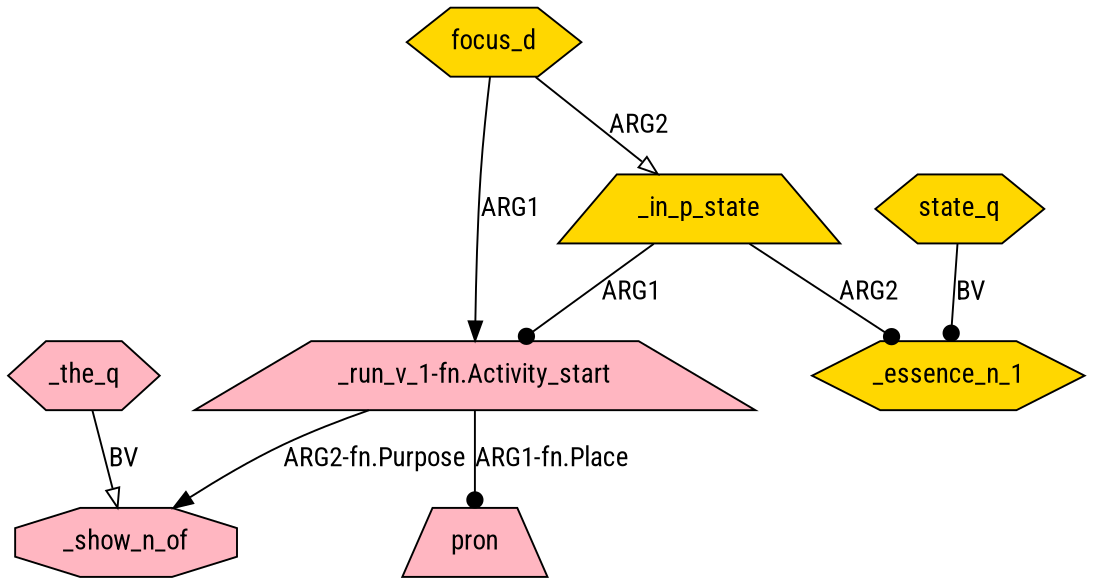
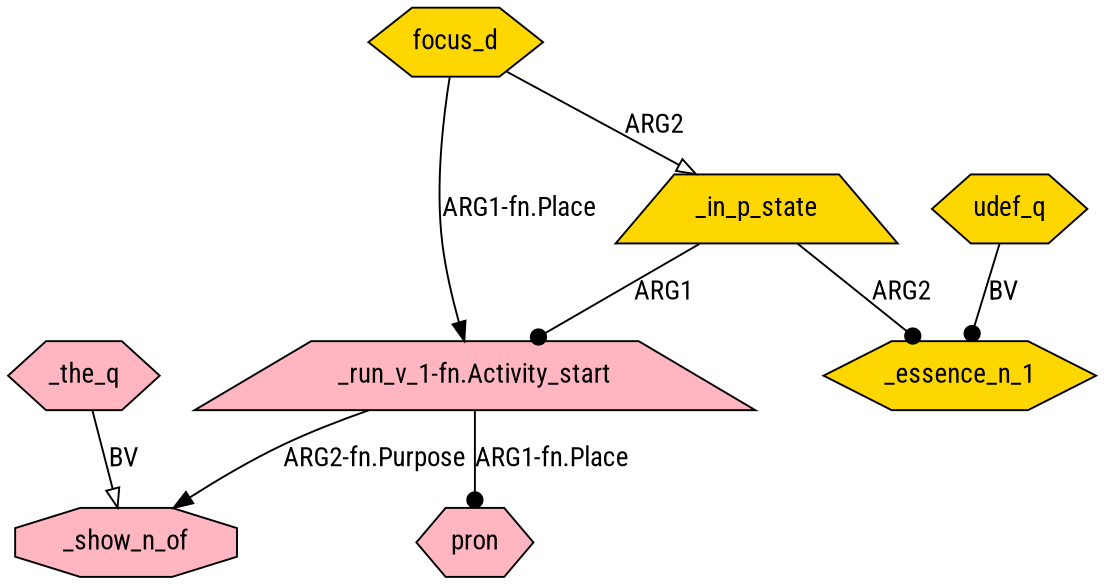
edge "focus_d" -> "_run_v_1-fn.Activity_start": label "ARG1" -> "ARG1-fn.Place"
node "state_q": label "state_q" -> "udef_q"
node "pron": shape trapezium -> hexagon
